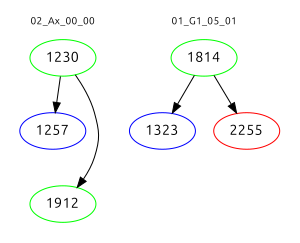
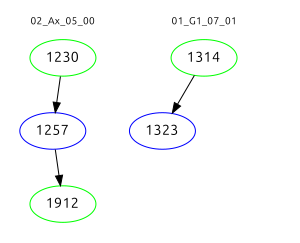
cluster "02_Ax_00_00": label "02_Ax_00_00" -> "02_Ax_05_00"
cluster "01_G1_05_01": label "01_G1_05_01" -> "01_G1_07_01"
node "1814": label "1814" -> "1314"
edge "1230" -> "1912": now "1257" -> "1912"
node "2255": removed
